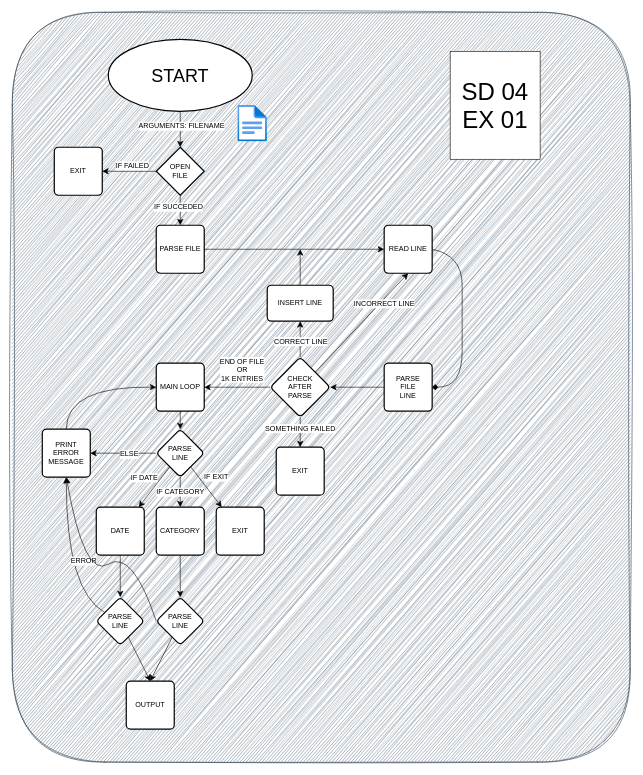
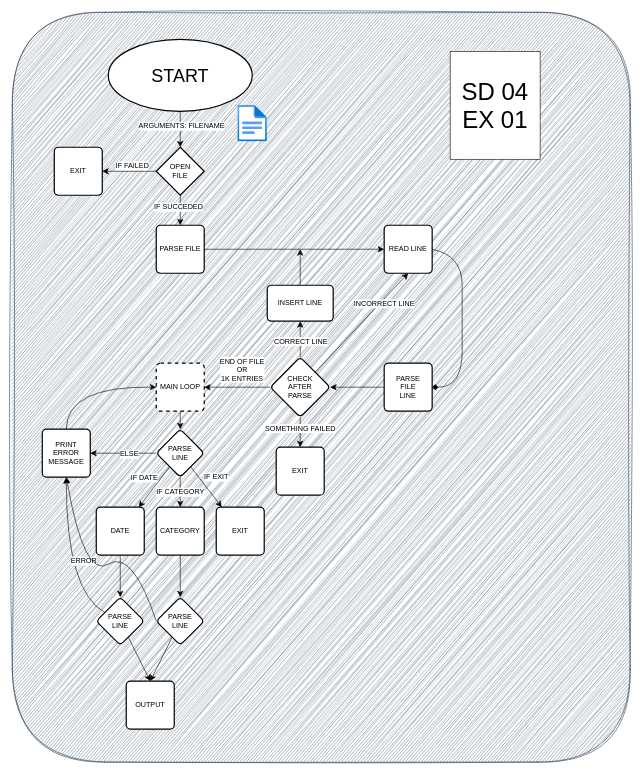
node "MAIN LOOP": style solid -> dashed
